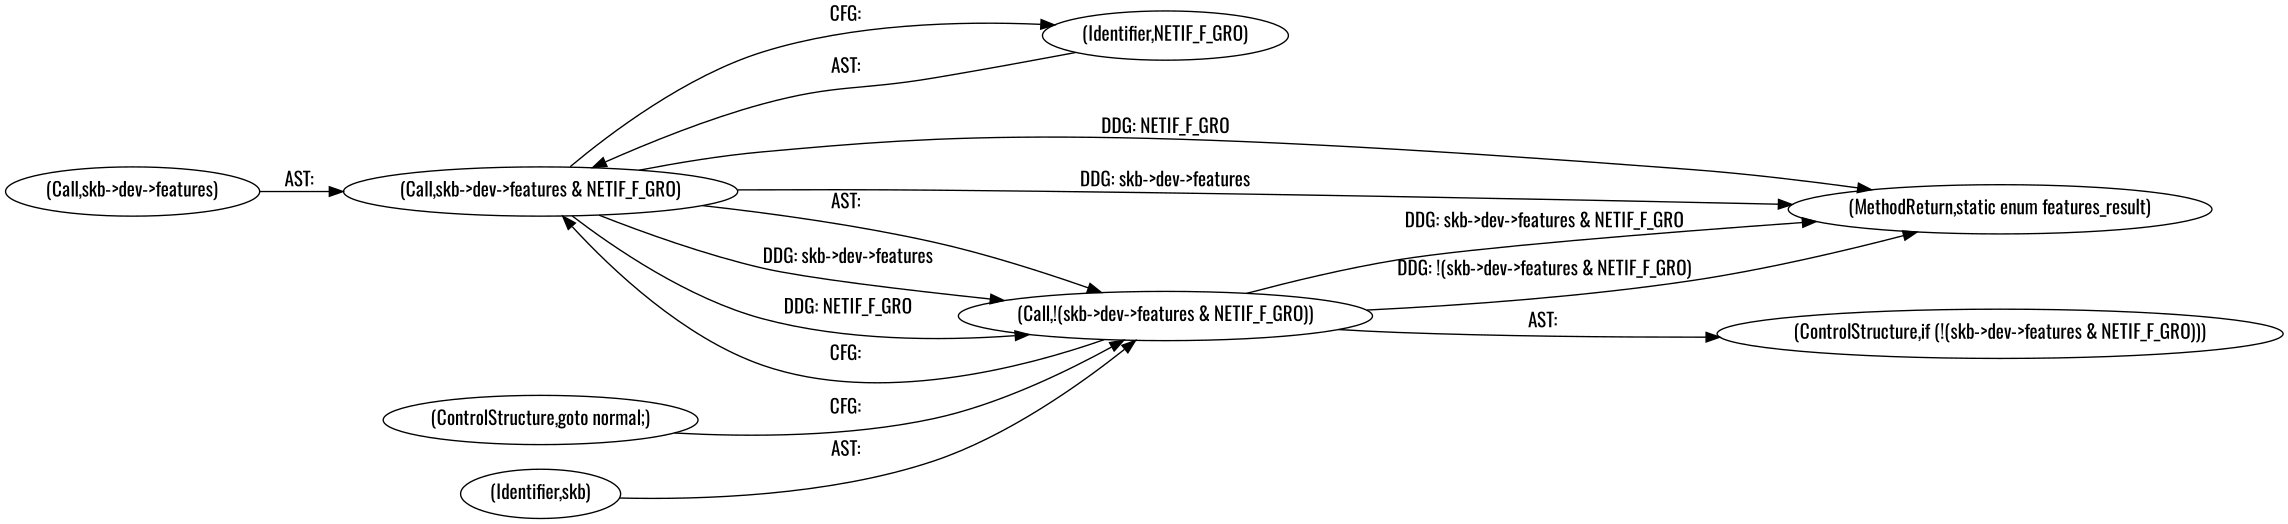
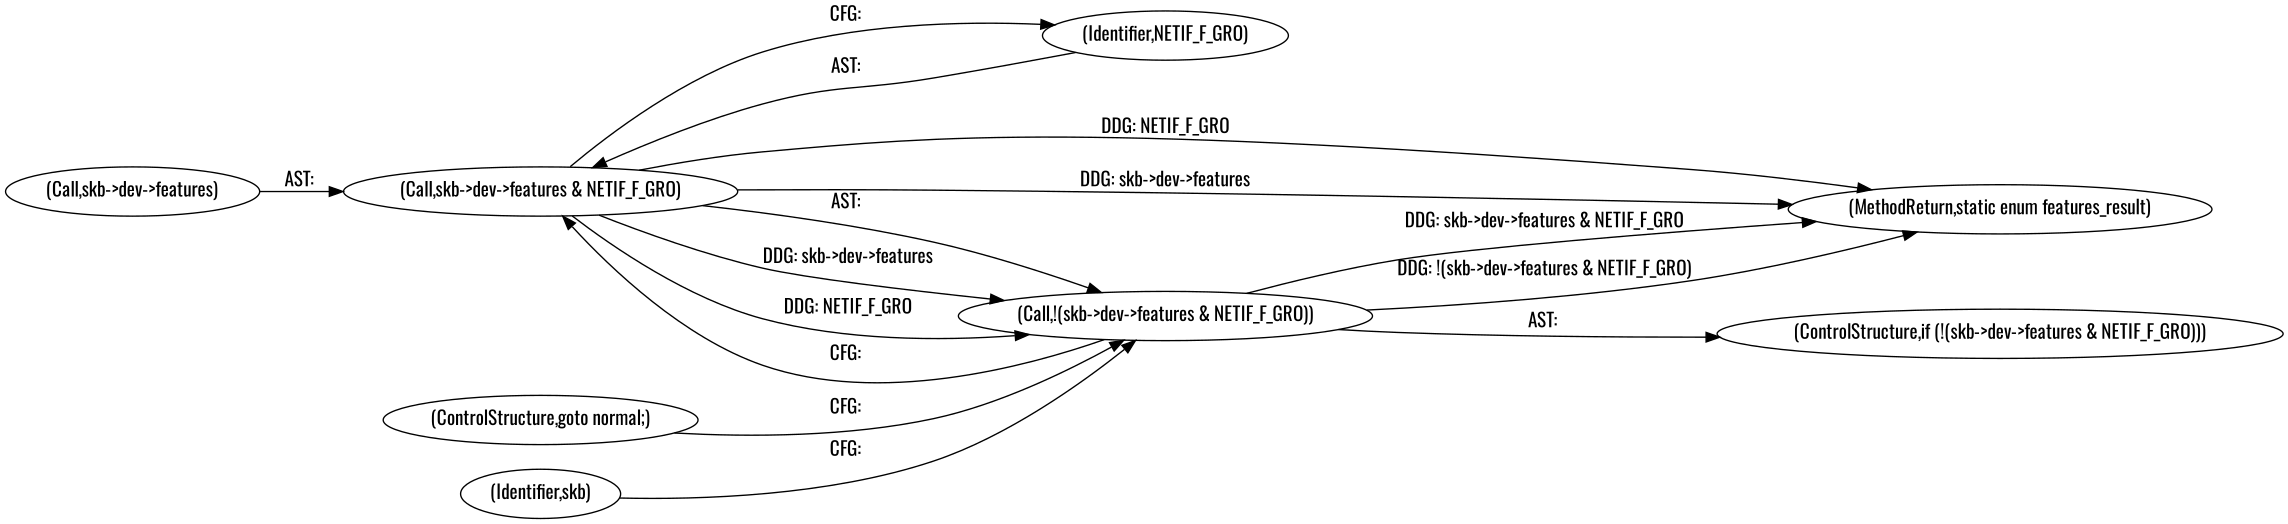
edge "(Identifier,skb)" -> "(Call,!(skb->dev->features & NETIF_F_GRO))": label "AST: " -> "CFG: "
